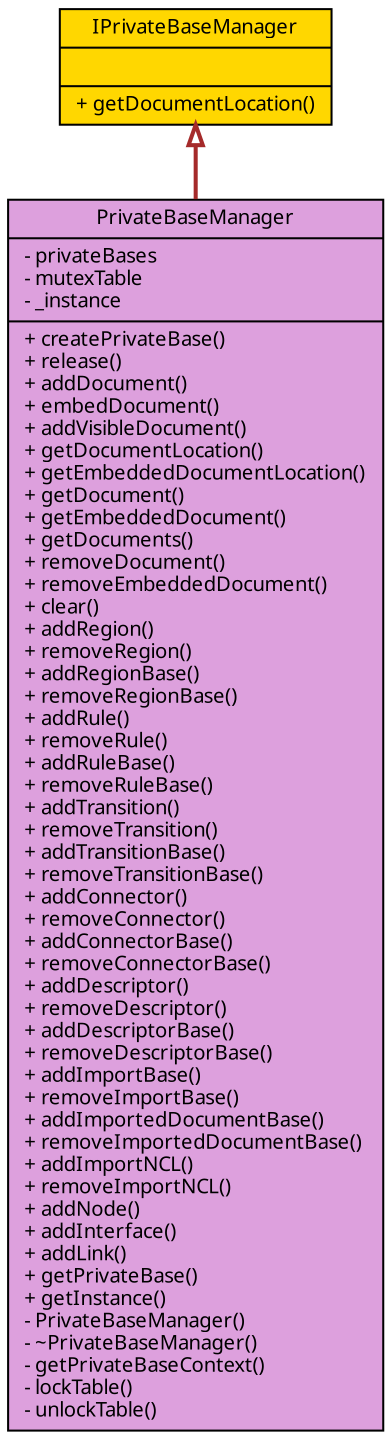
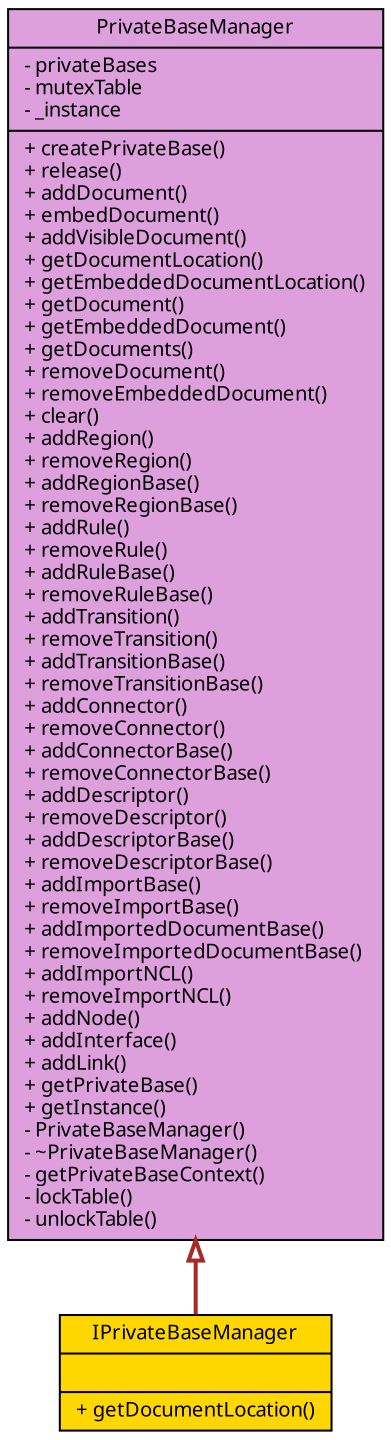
edge "PrivateBaseManager" -> "IPrivateBaseManager": reversed
